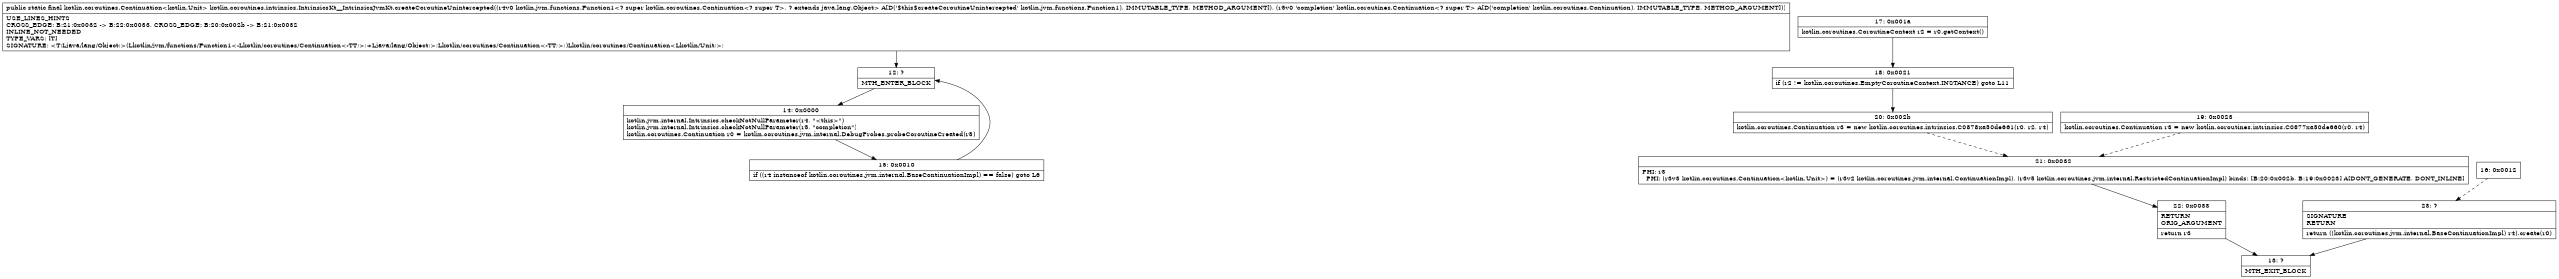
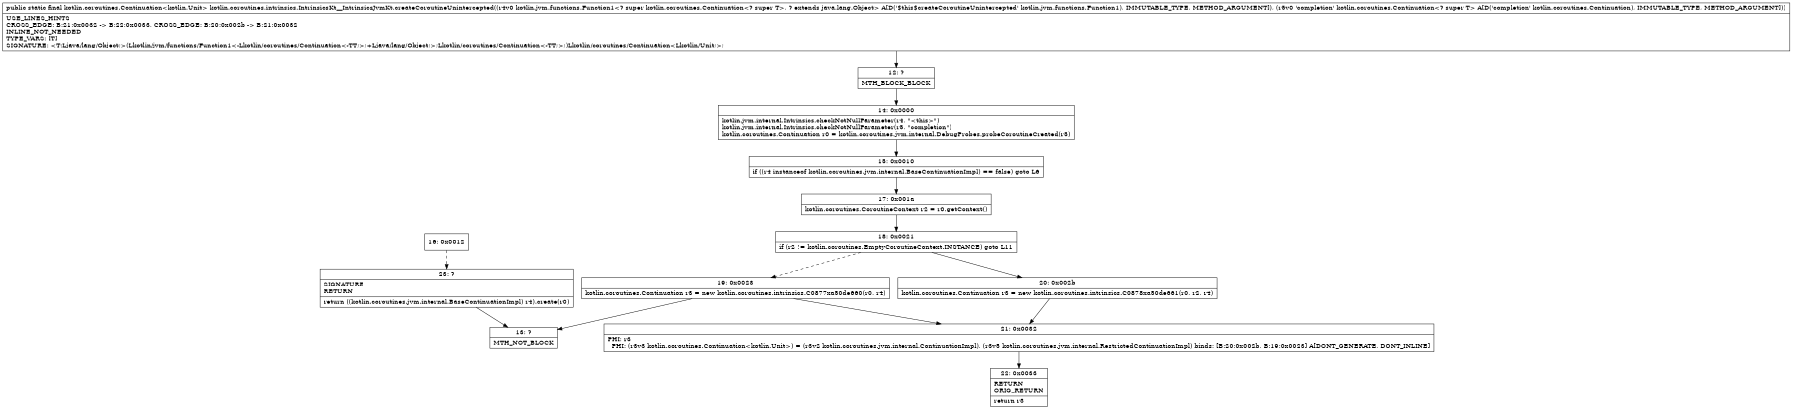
node "12: ?": text "MTH_ENTER_BLOCK" -> "MTH_BLOCK_BLOCK"
edge "15: 0x0010" -> "12: ?": now "15: 0x0010" -> "17: 0x001a"
edge "20: 0x002b" -> "21: 0x0032": style dashed -> solid
edge "19: 0x0023" -> "21: 0x0032": style dashed -> solid
node "22: 0x0033": text "ORIG_ARGUMENT" -> "ORIG_RETURN"
edge "22: 0x0033" -> "13: ?": now "19: 0x0023" -> "13: ?"
edge "18: 0x0021" -> "19: 0x0023": added
node "13: ?": text "MTH_EXIT_BLOCK" -> "MTH_NOT_BLOCK"
